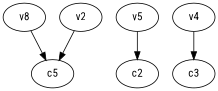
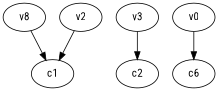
node "v5": label "v5" -> "v3"
node "v4": label "v4" -> "v0"
node "c5": label "c5" -> "c1"
node "c3": label "c3" -> "c6"
